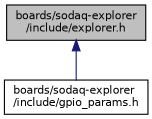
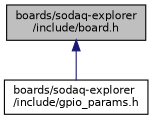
node "boards/sodaq-explorer /include/explorer.h": label "boards/sodaq-explorer /include/explorer.h" -> "boards/sodaq-explorer /include/board.h"
